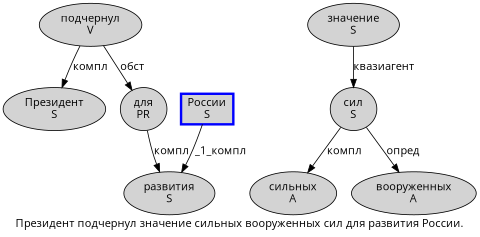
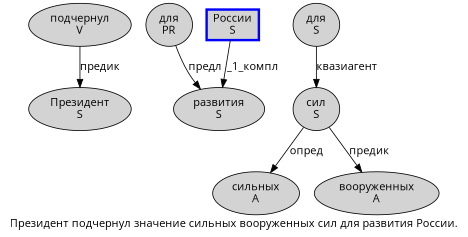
node "значение S": label "значение S" -> "для S"
edge "подчернул V" -> "для PR": removed, label "обст"
edge "подчернул V" -> "Президент S": label "компл" -> "предик"
edge "для PR" -> "развития S": label "компл" -> "предл"
edge "сил S" -> "сильных A": label "компл" -> "опред"
edge "сил S" -> "вооруженных A": label "опред" -> "предик"
